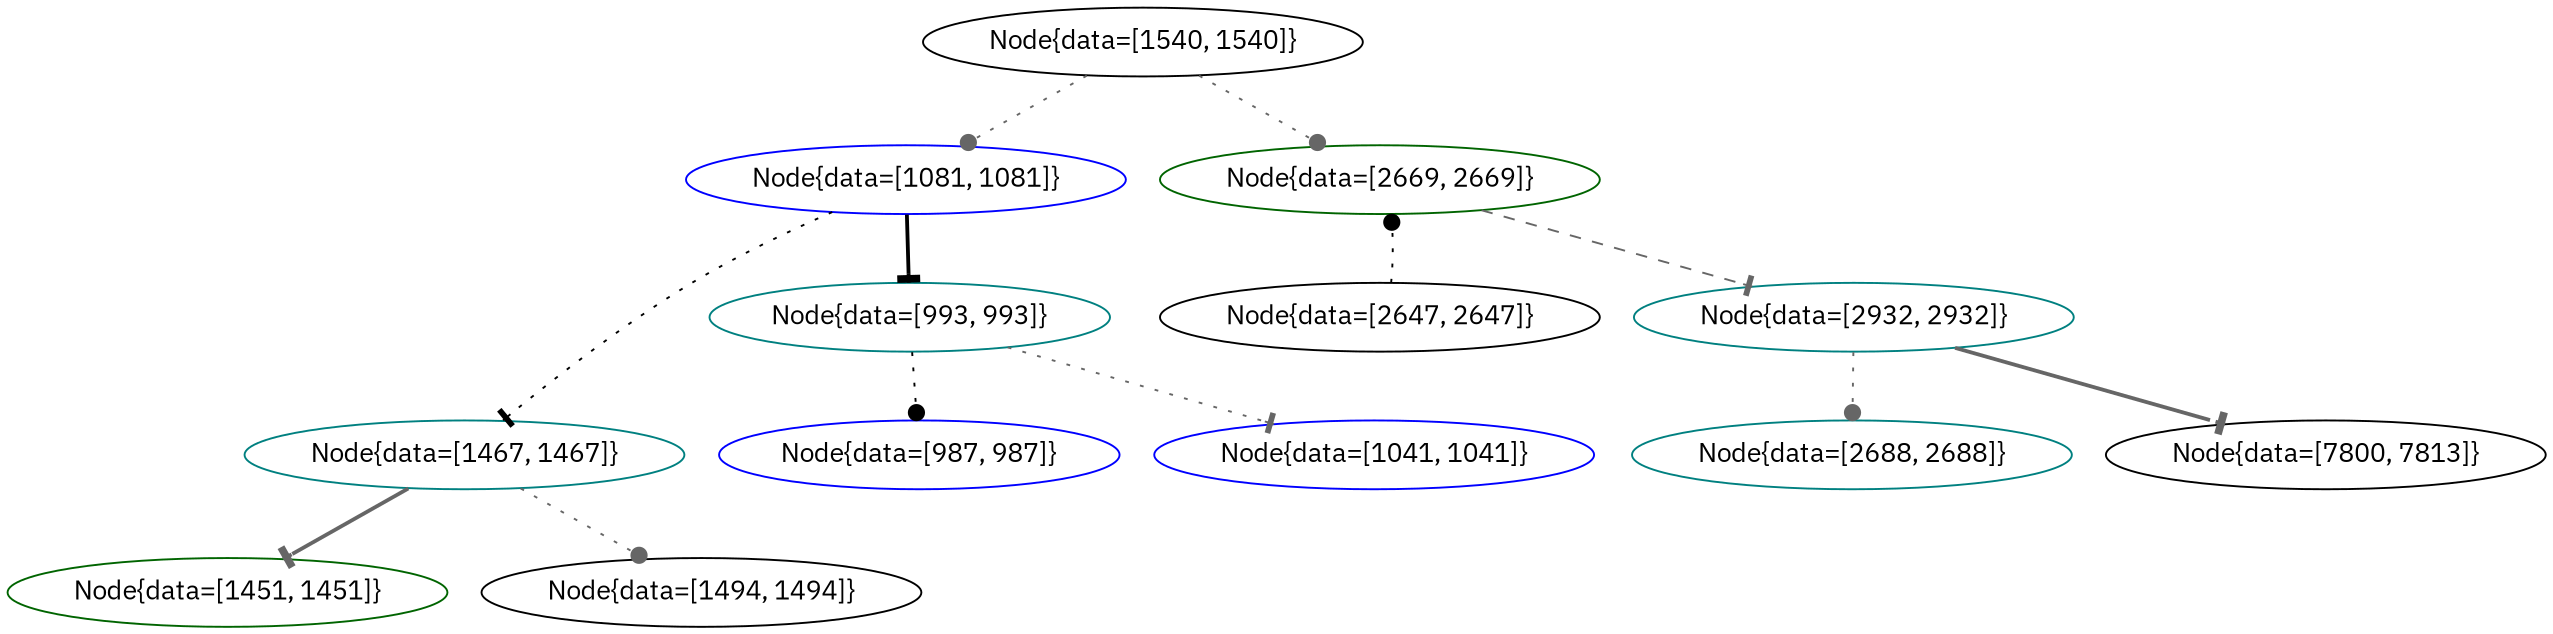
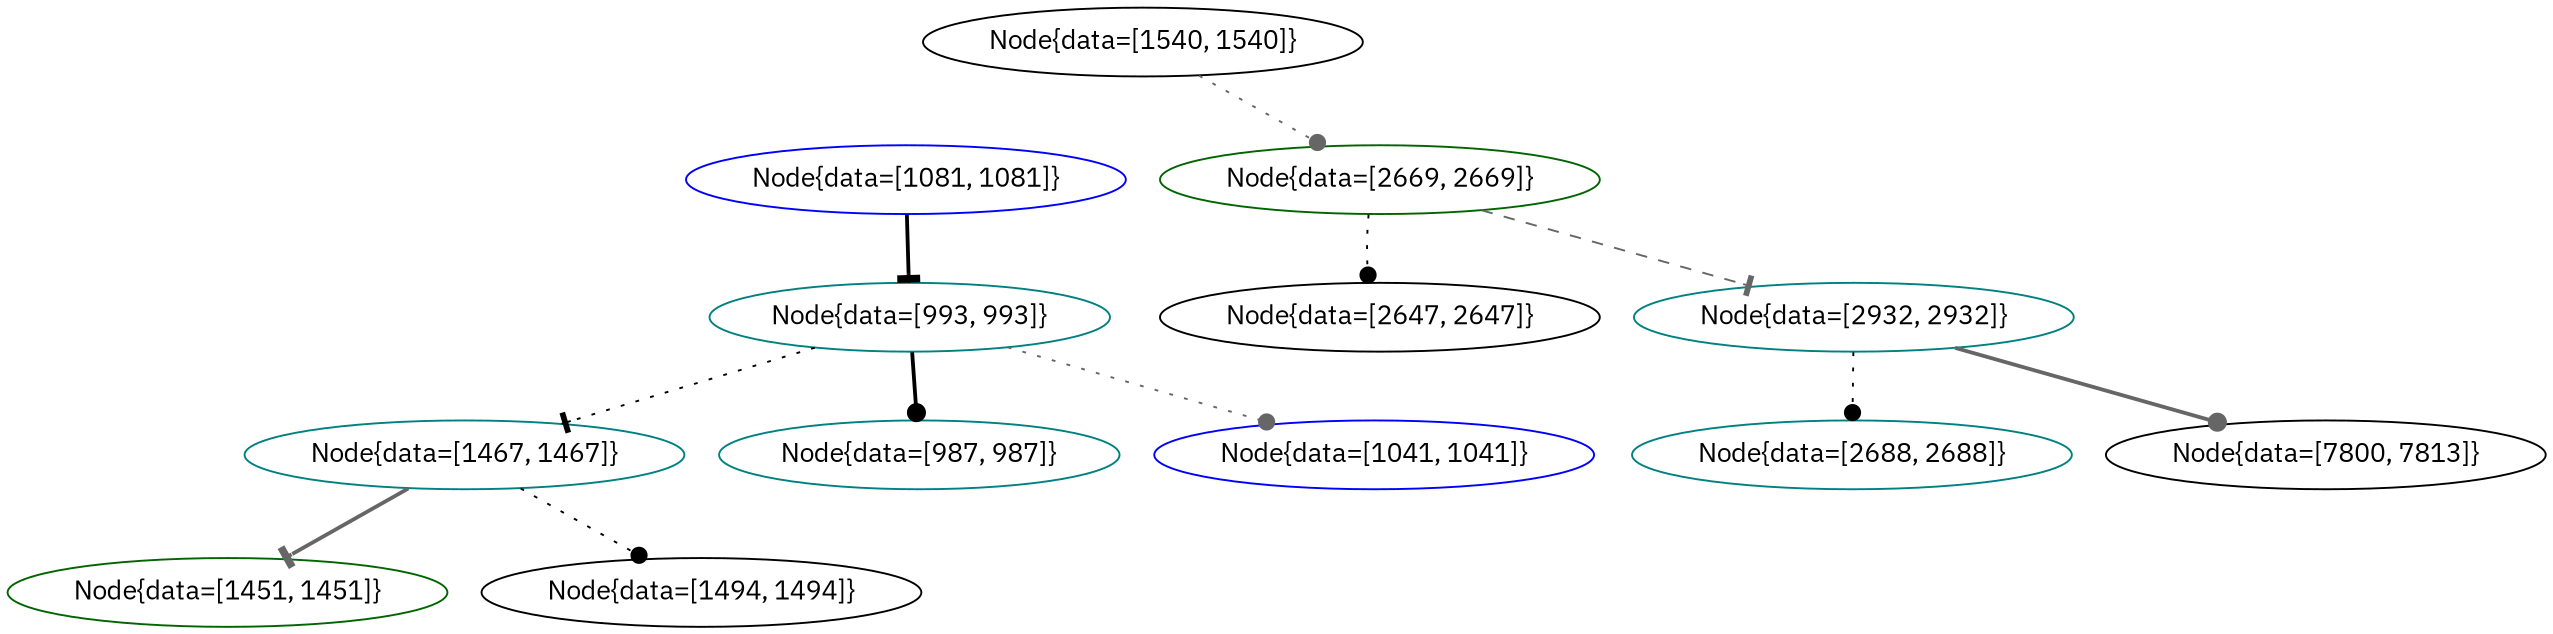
edge "Node{data=[1540, 1540]}" -> "Node{data=[1081, 1081]}": removed
edge "Node{data=[2647, 2647]}" -> "Node{data=[2669, 2669]}": reversed
edge "Node{data=[1081, 1081]}" -> "Node{data=[1467, 1467]}": now "Node{data=[993, 993]}" -> "Node{data=[1467, 1467]}"
edge "Node{data=[993, 993]}" -> "Node{data=[987, 987]}": style dotted -> bold
edge "Node{data=[2932, 2932]}" -> "Node{data=[2688, 2688]}": color gray40 -> black
edge "Node{data=[993, 993]}" -> "Node{data=[1041, 1041]}": arrowhead tee -> dot
edge "Node{data=[2932, 2932]}" -> "Node{data=[7800, 7813]}": arrowhead tee -> dot
node "Node{data=[987, 987]}": color blue -> teal
edge "Node{data=[1467, 1467]}" -> "Node{data=[1494, 1494]}": color gray40 -> black
